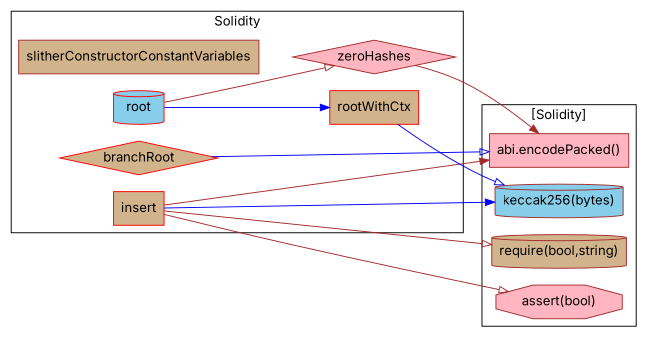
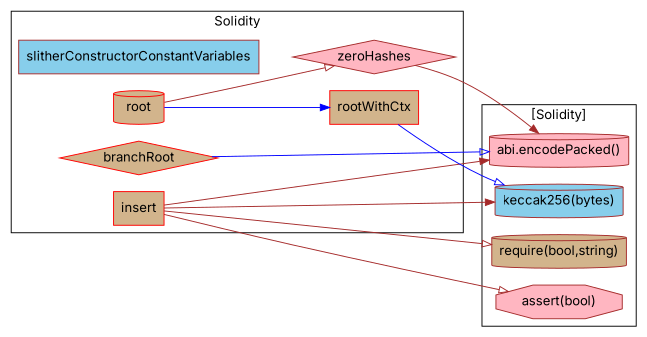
node "slitherConstructorConstantVariables": fillcolor tan -> skyblue
node "root": fillcolor skyblue -> tan
node "abi.encodePacked()": shape box -> cylinder
edge "insert" -> "keccak256(bytes)": color blue -> brown
